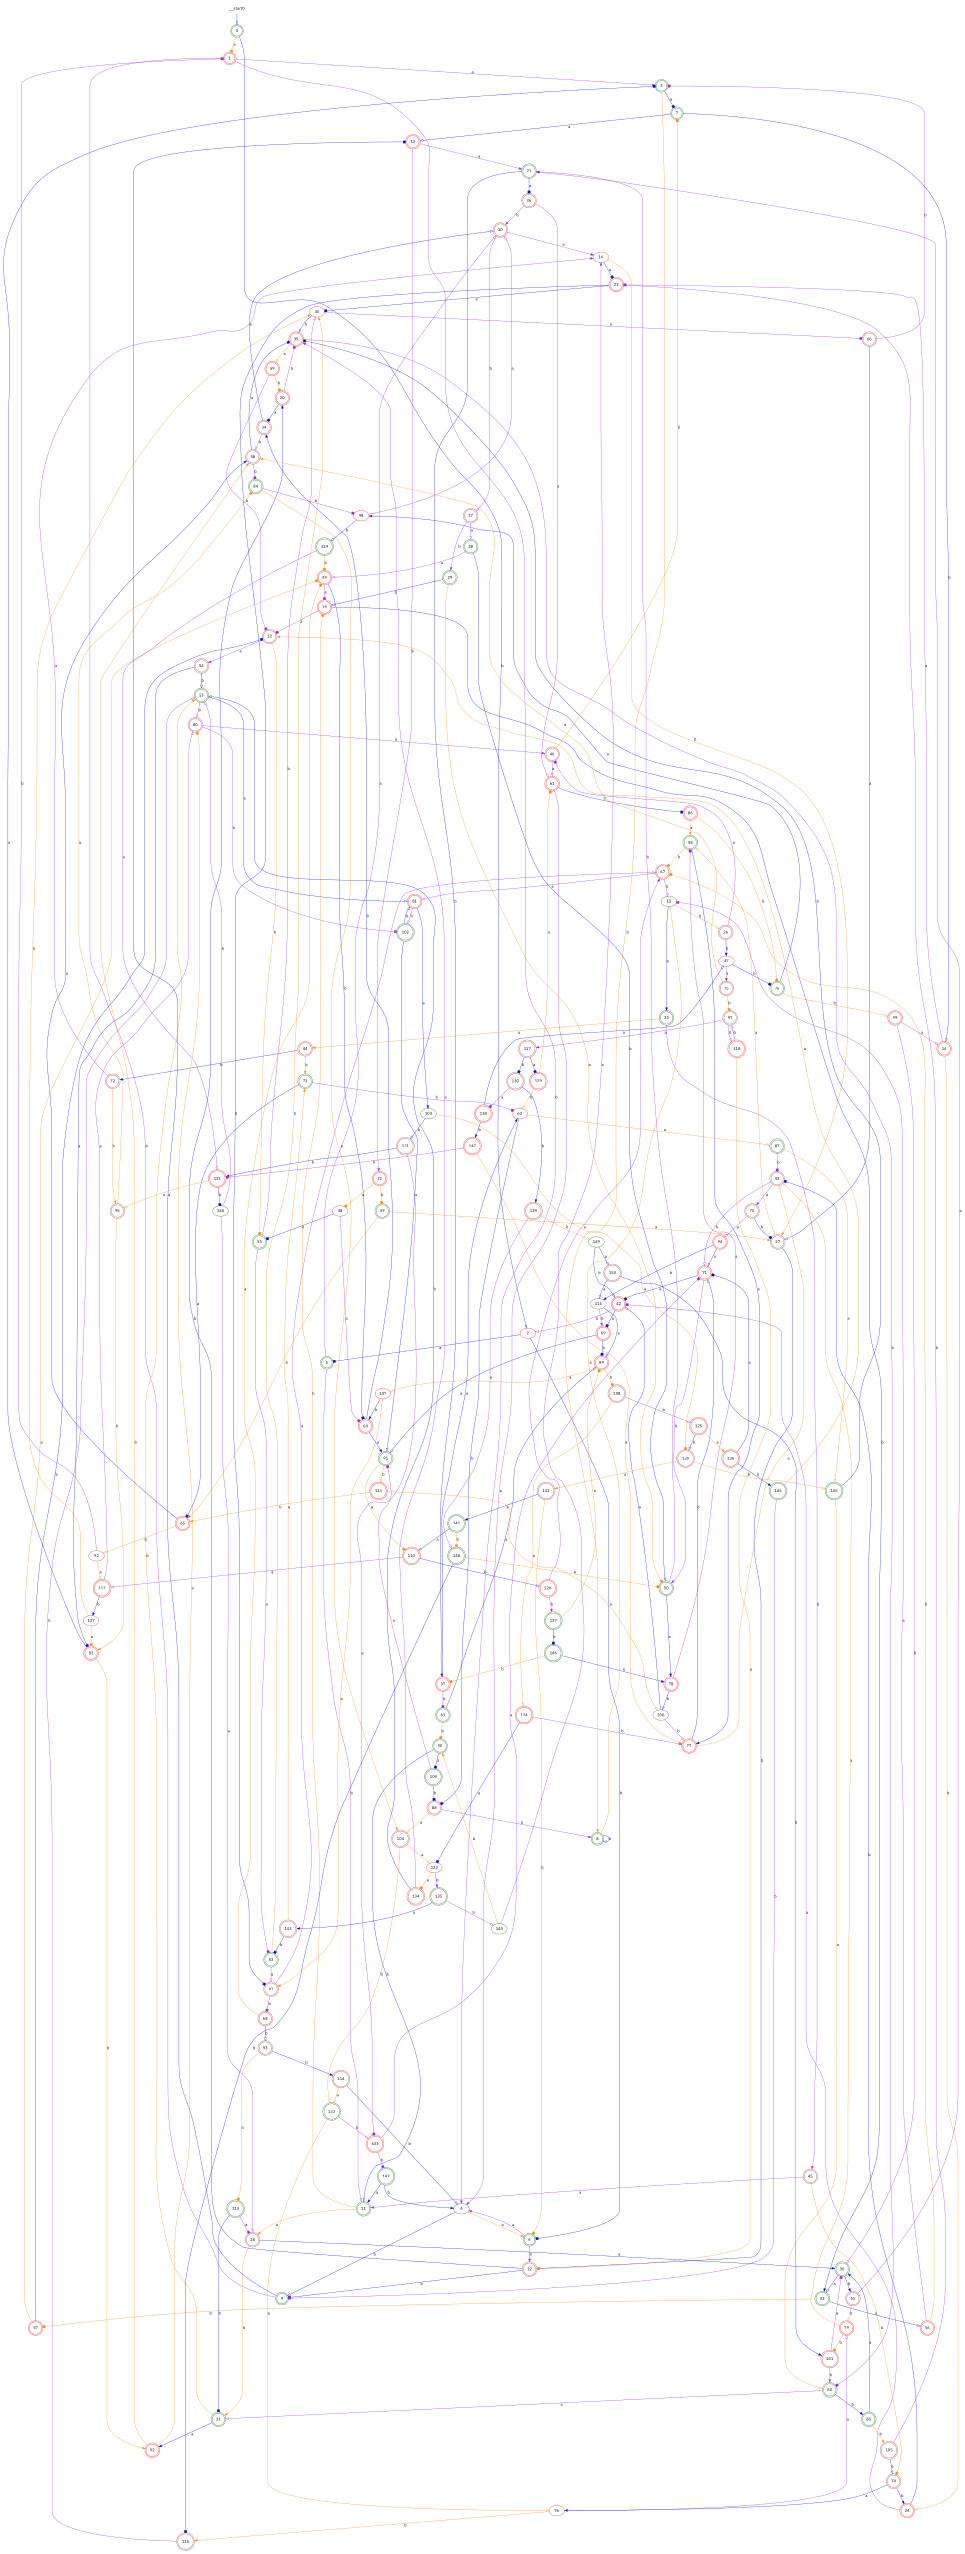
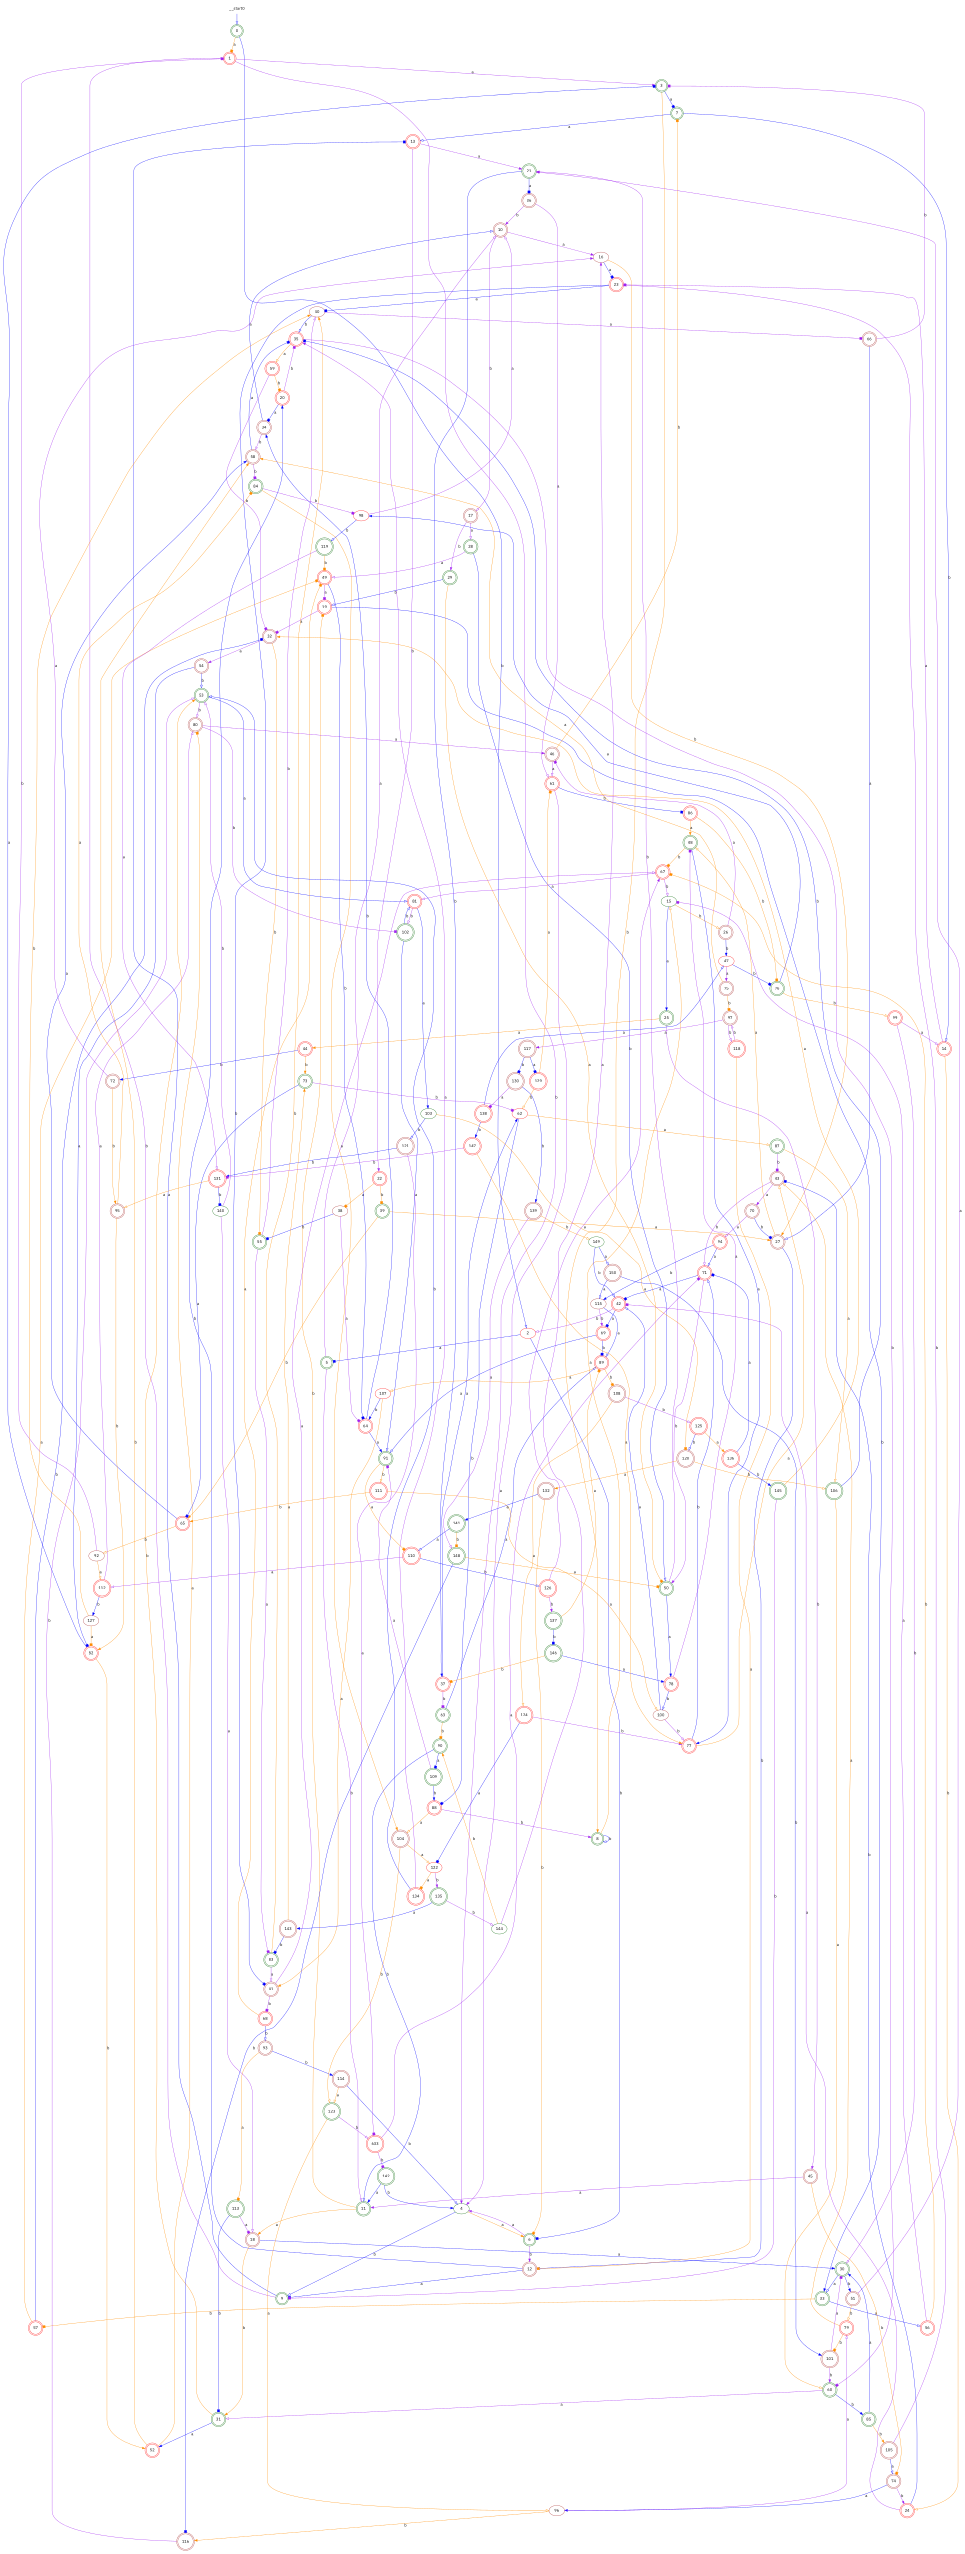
edge "109" -> "88": arrowhead box -> normal
edge "74" -> "24": color blue -> purple
